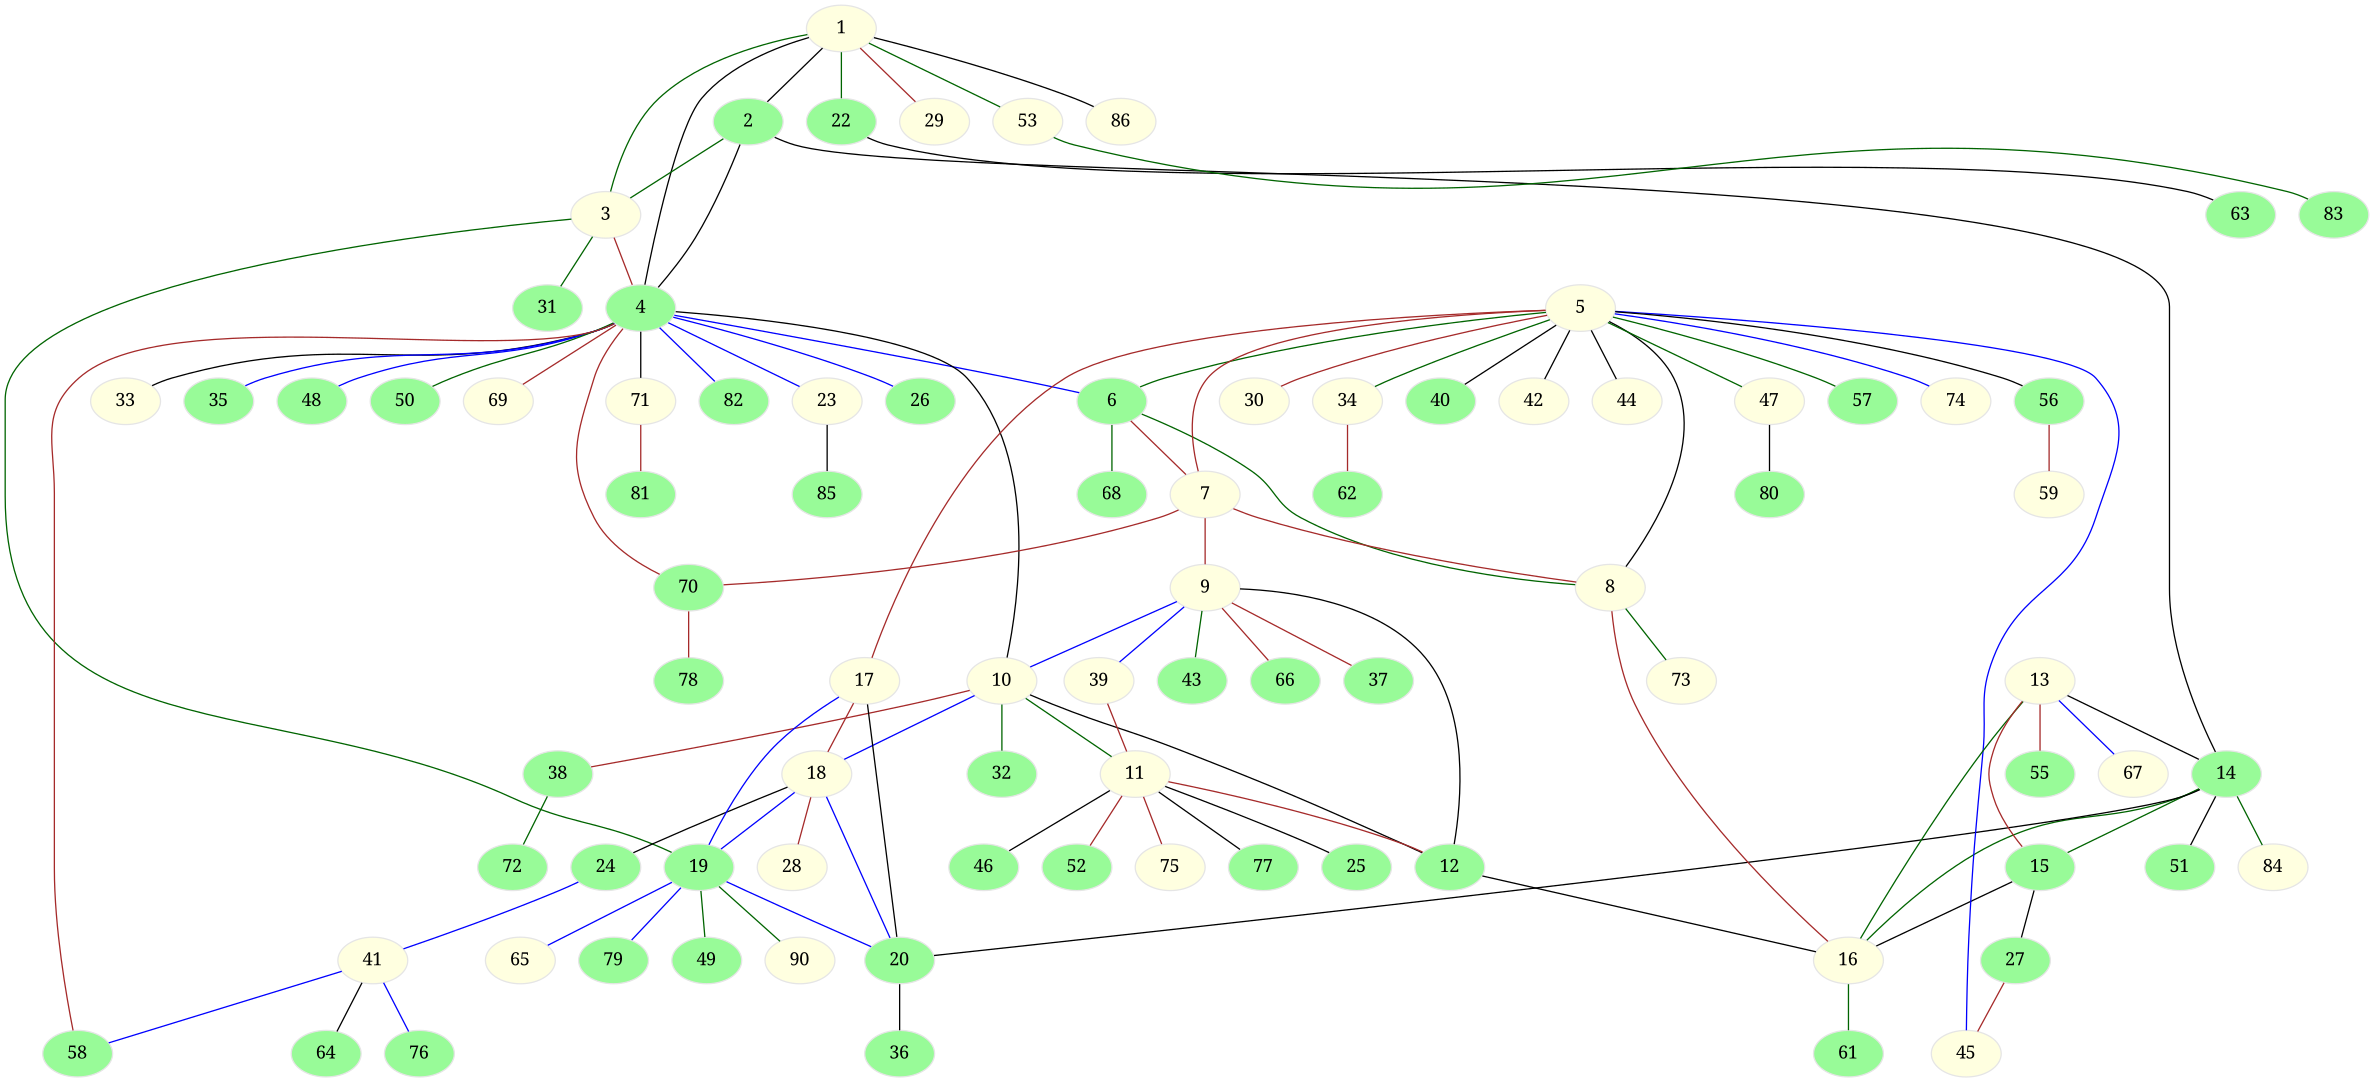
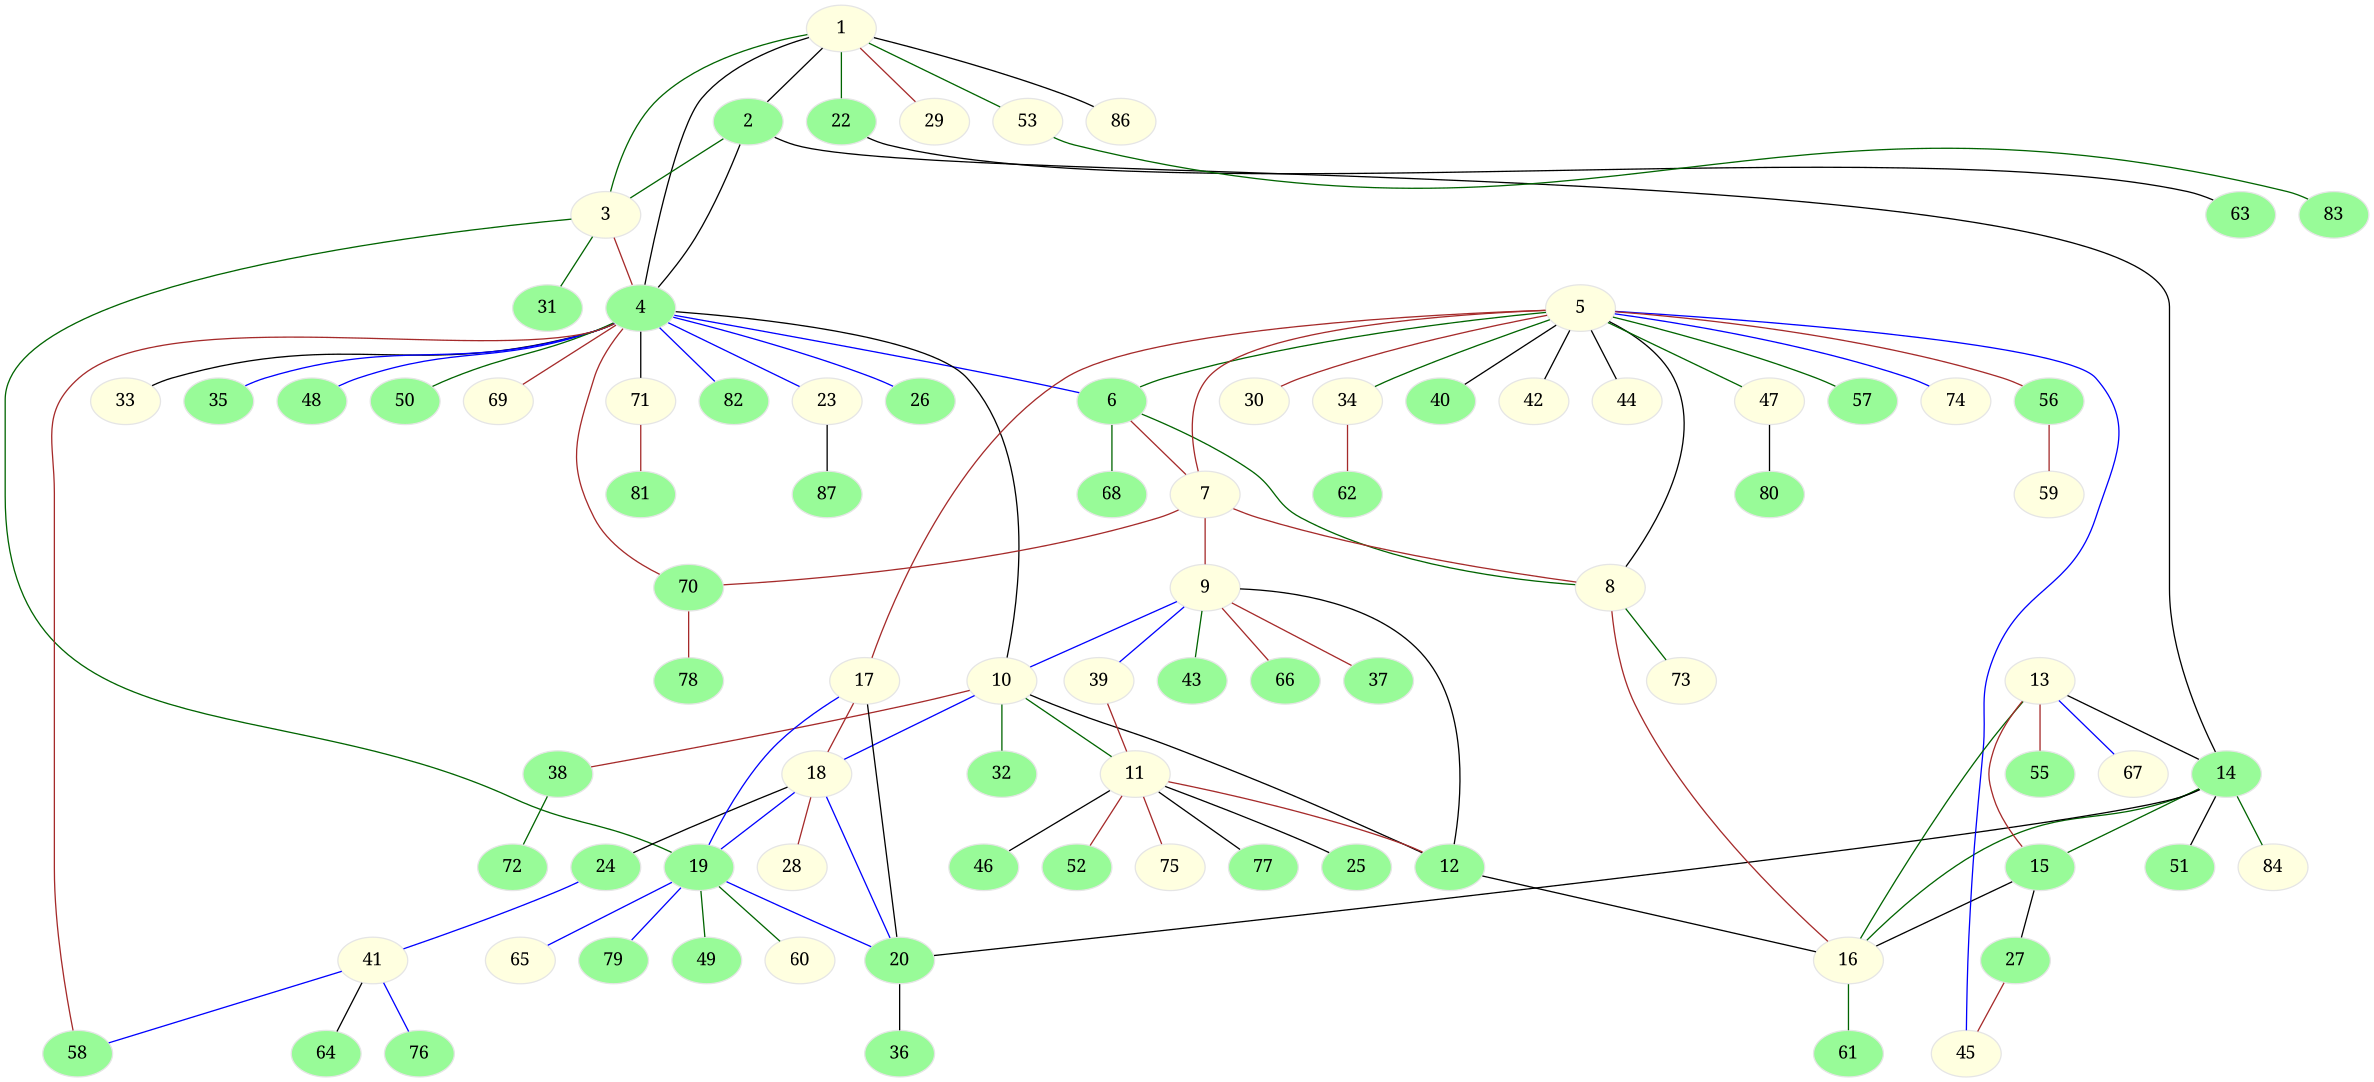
edge "5" -- "56": color black -> brown
node "85": label "85" -> "87"
node "90": label "90" -> "60"
